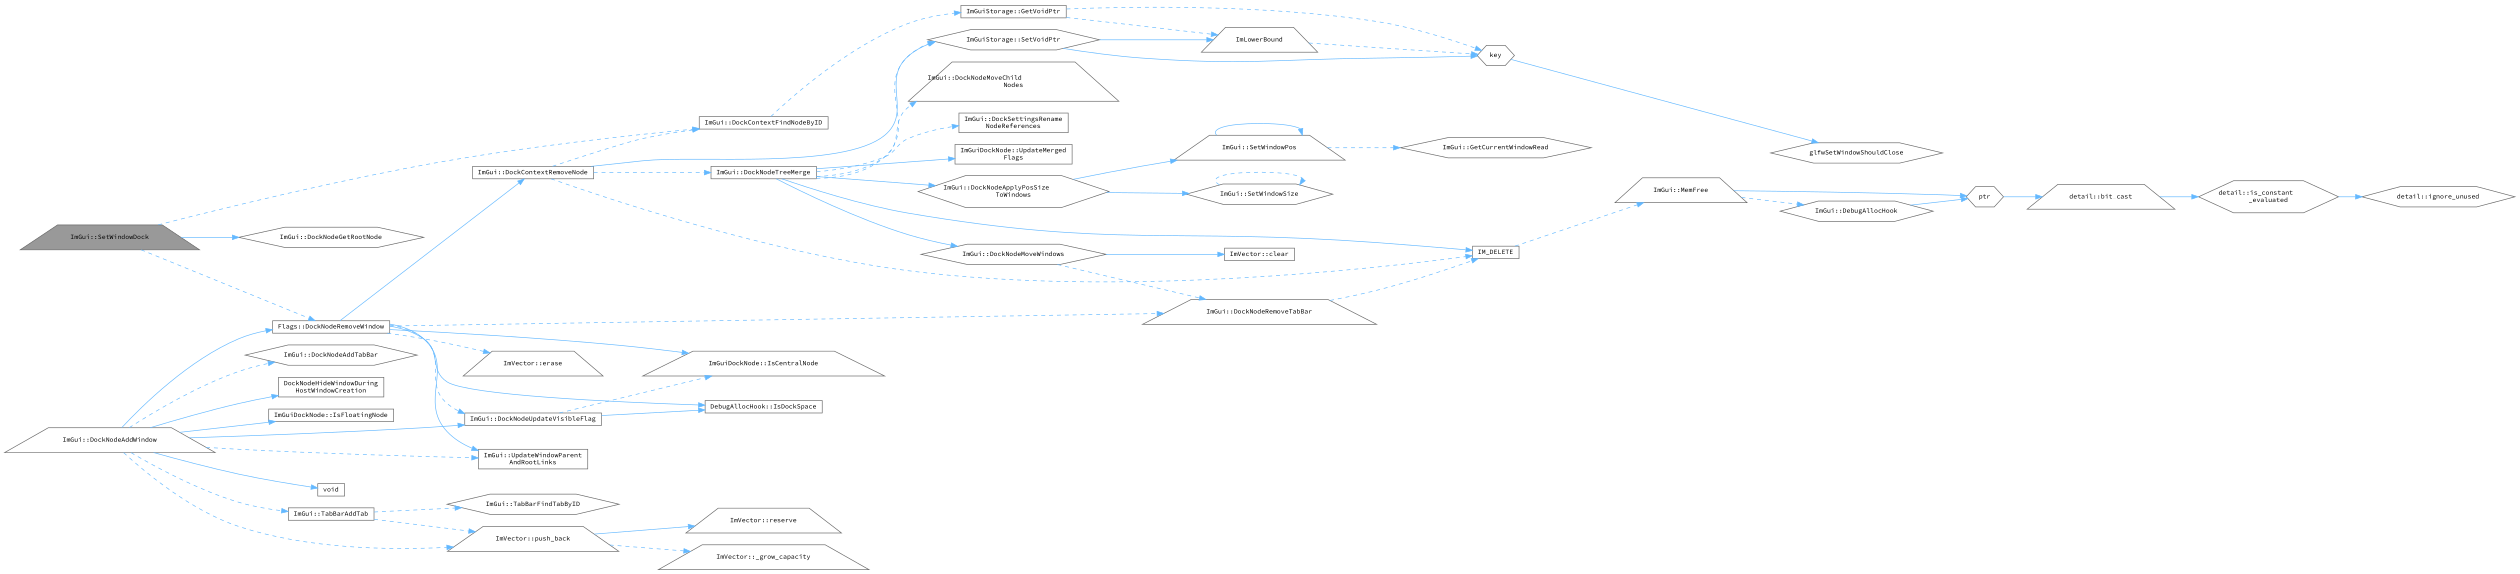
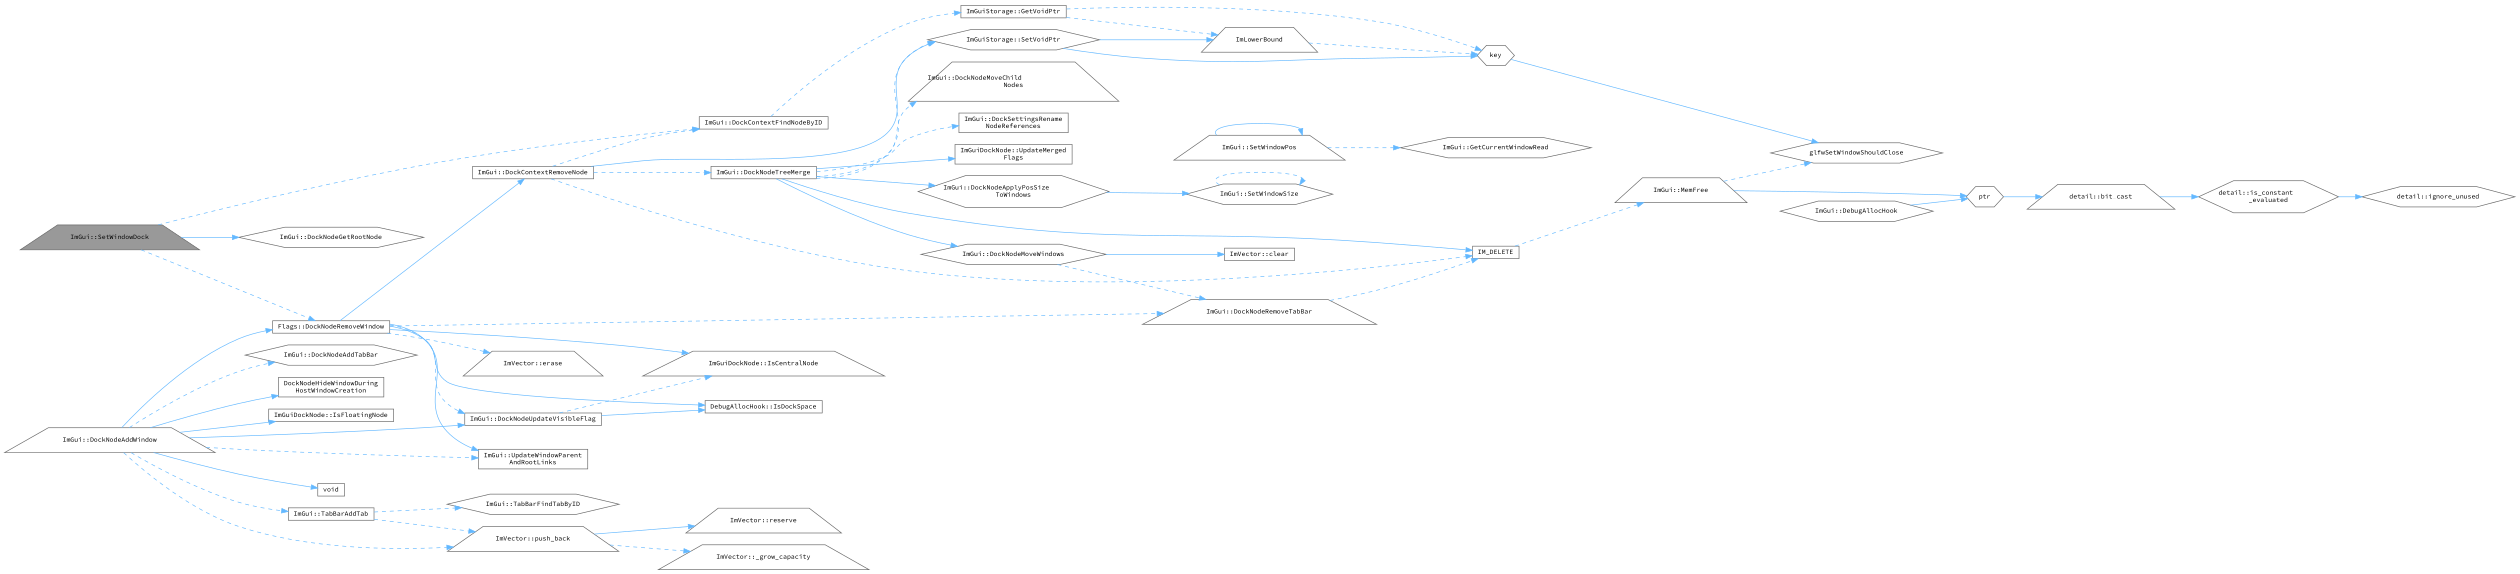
edge "ImGui::DockNodeApplyPosSize ToWindows" -> "ImGui::SetWindowPos": removed
edge "ImGui::MemFree" -> "ImGui::DebugAllocHook": now "ImGui::MemFree" -> "glfwSetWindowShouldClose"
